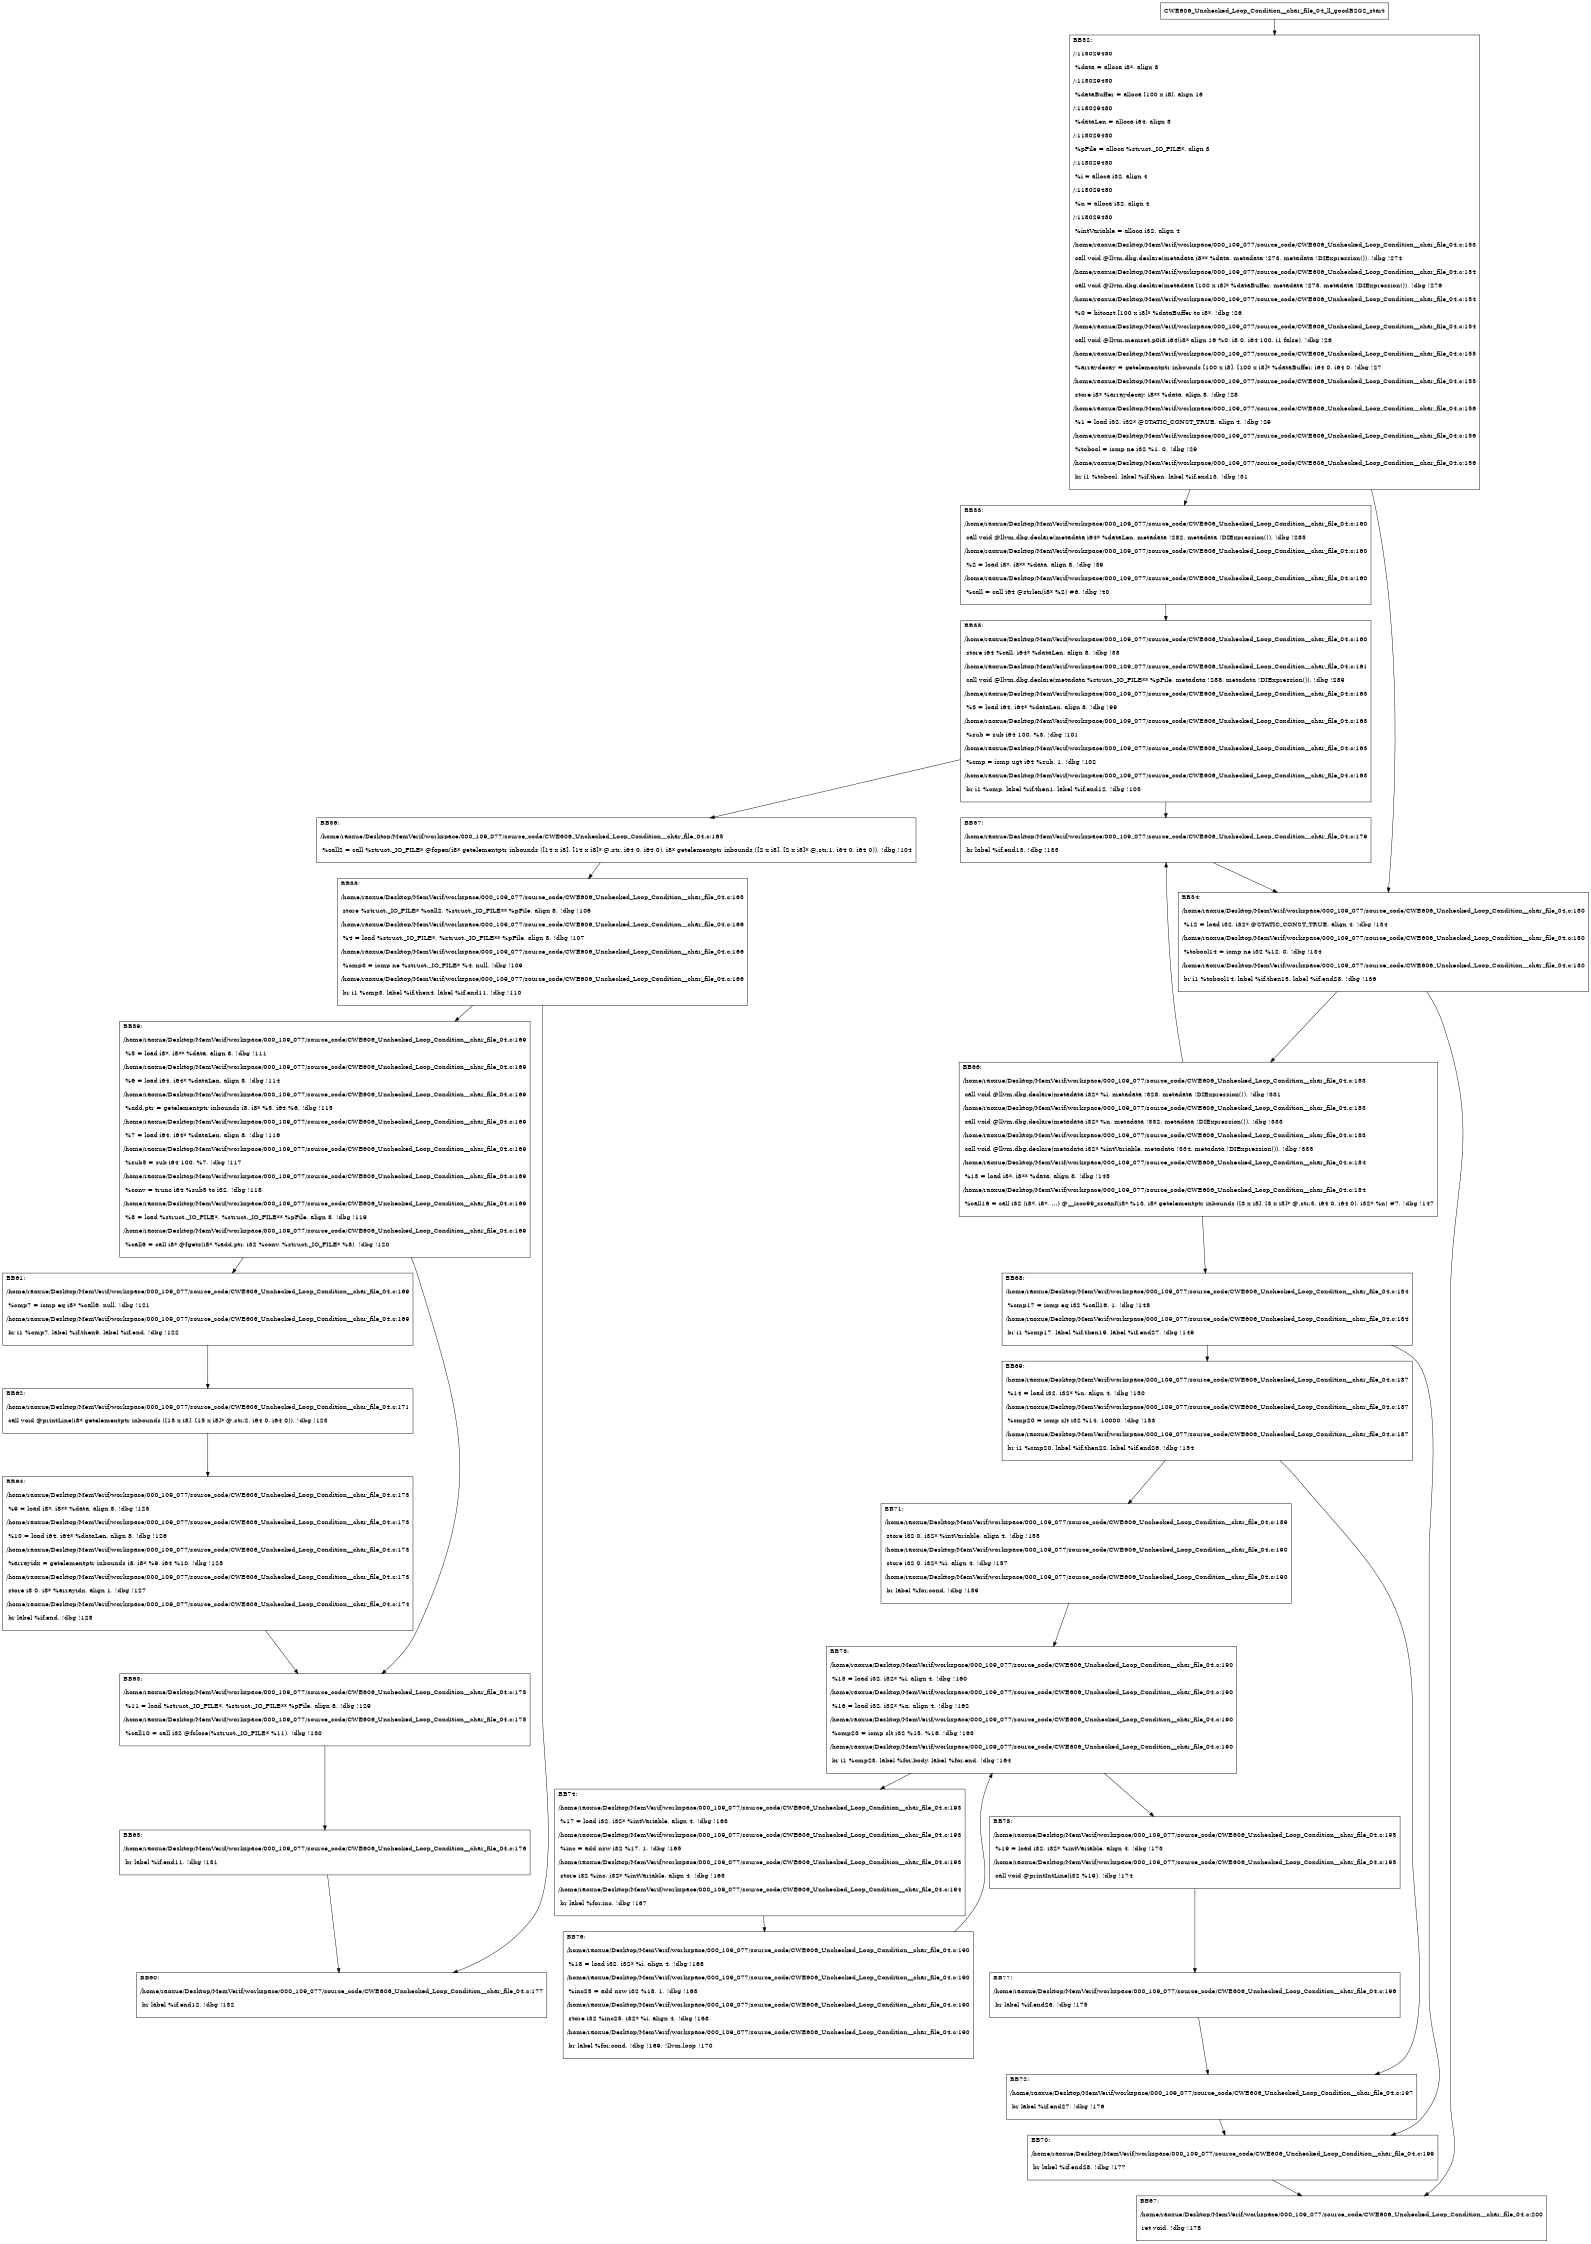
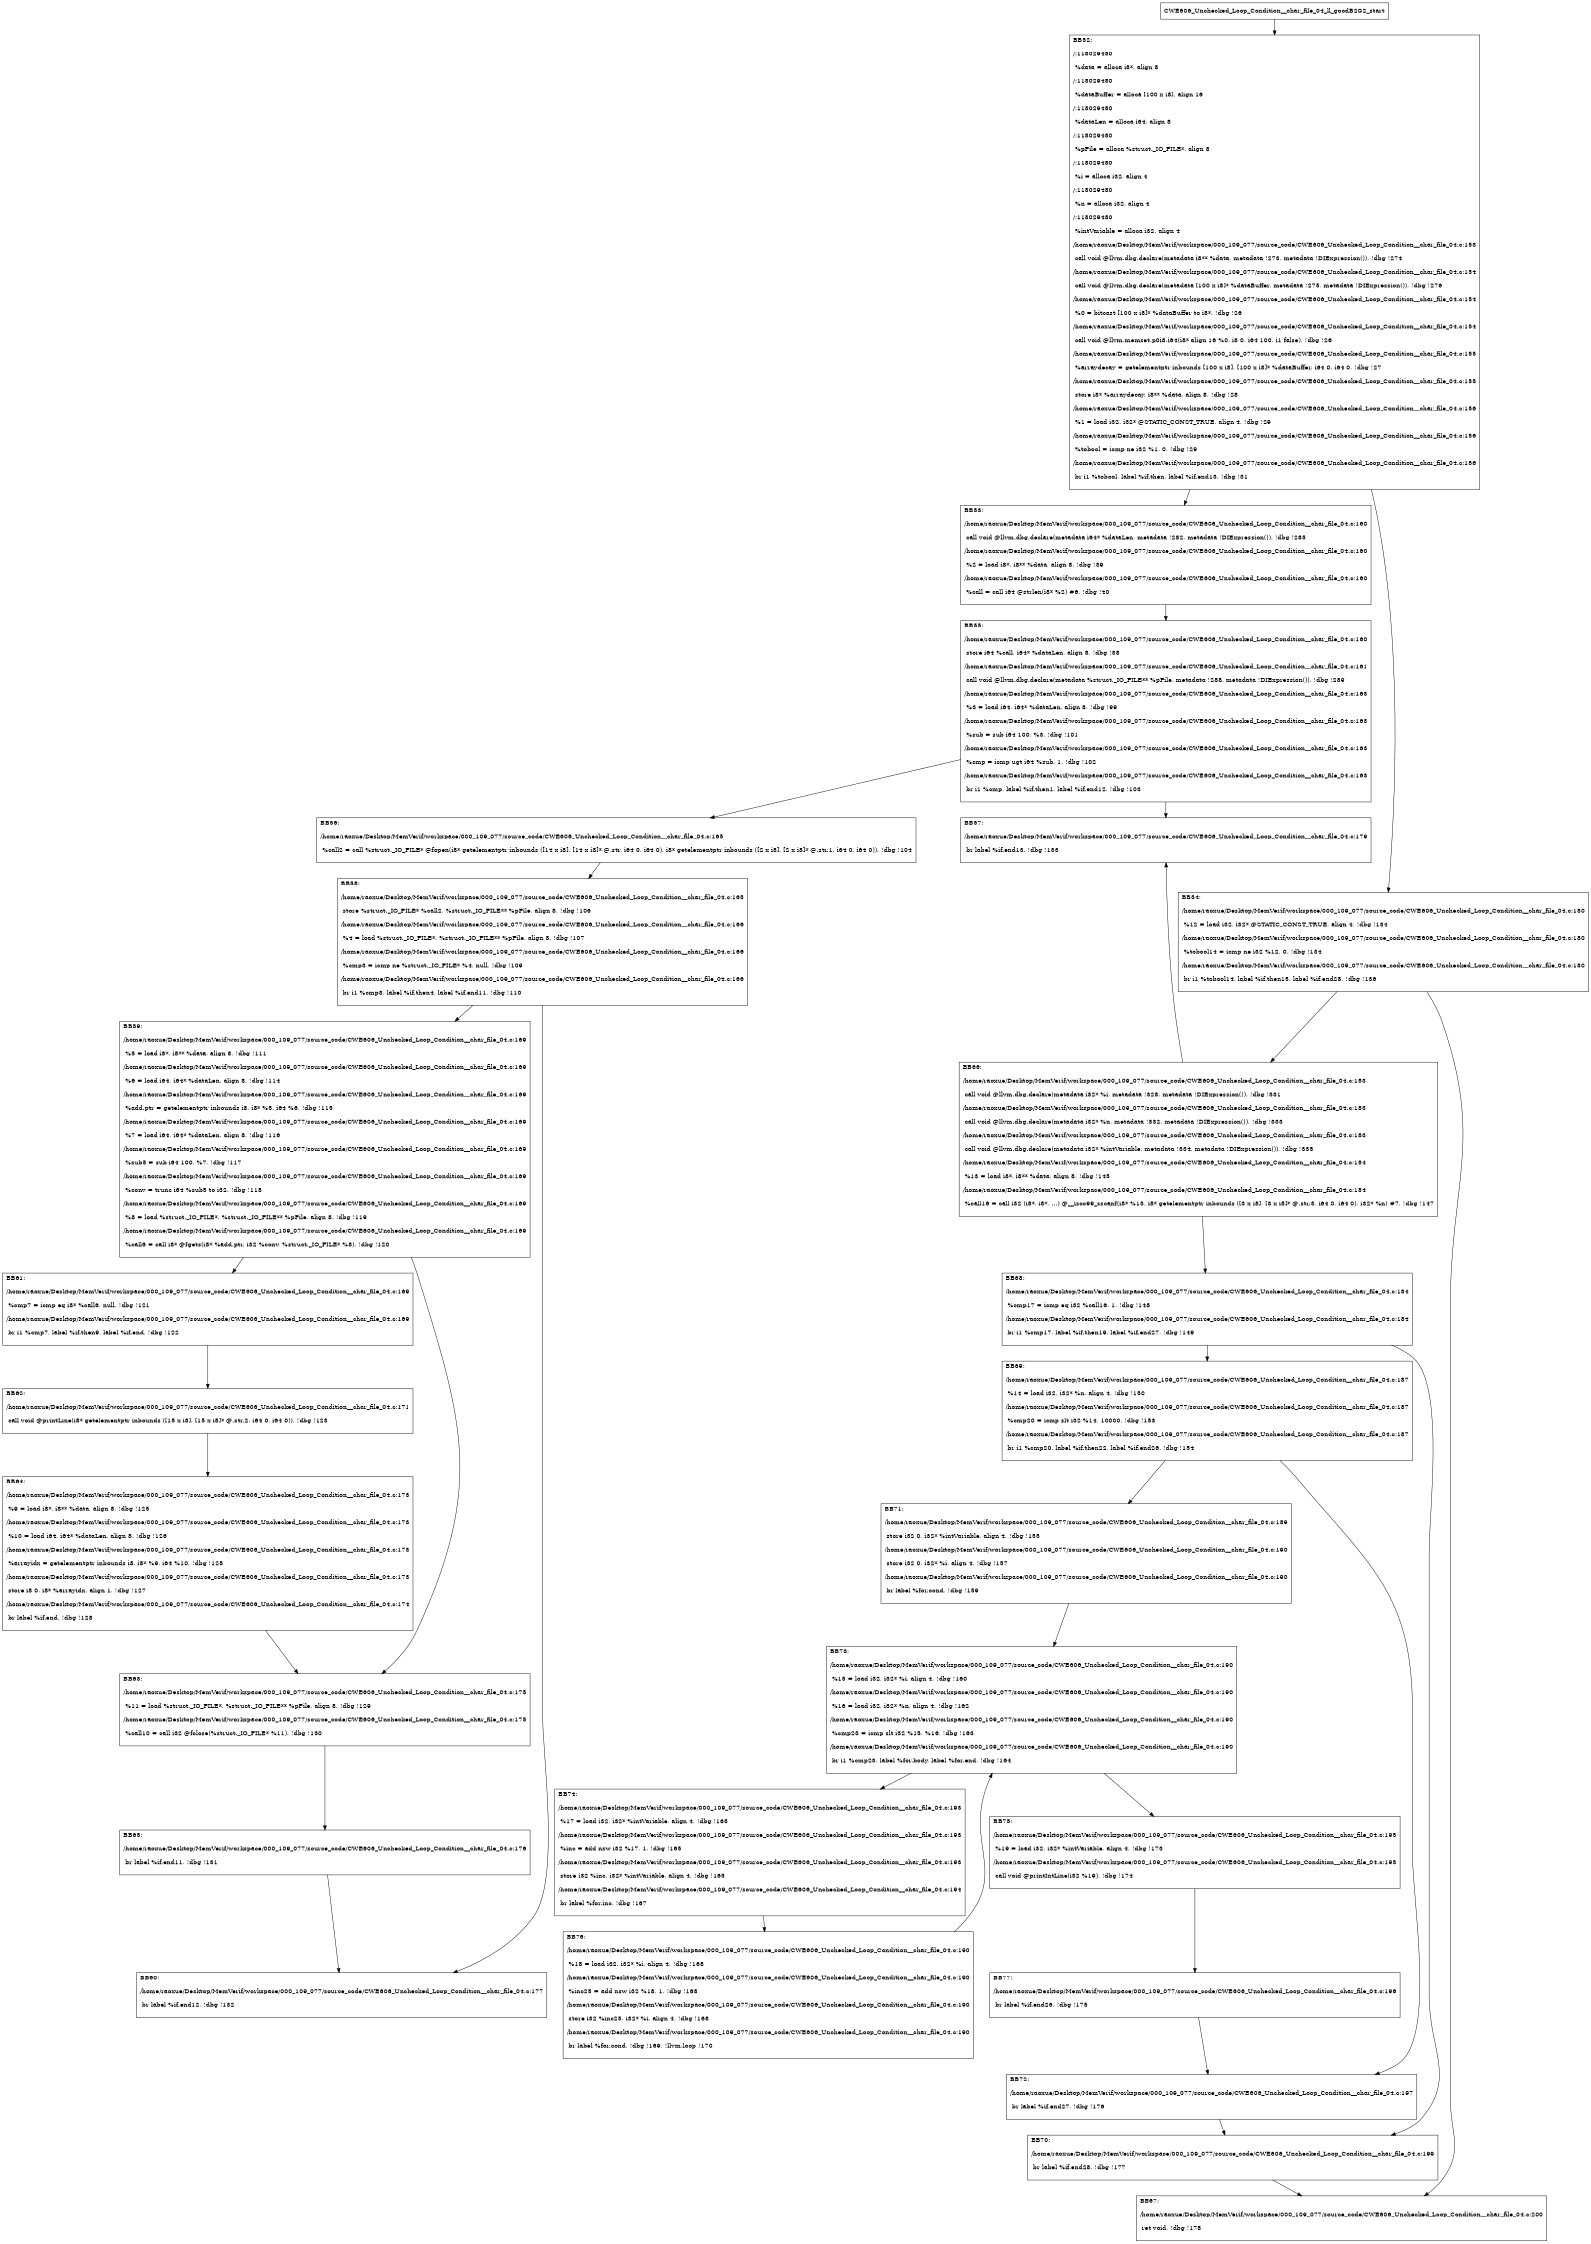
edge "BB57:" -> "BB54:": removed
